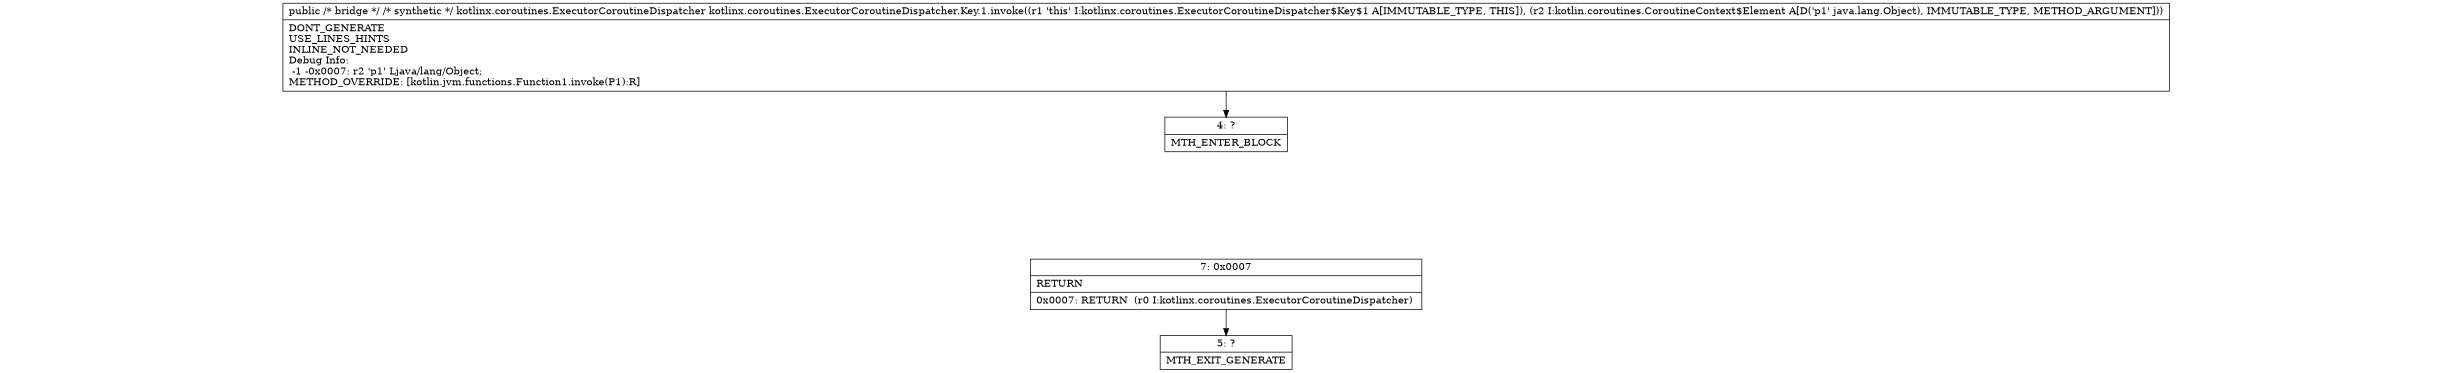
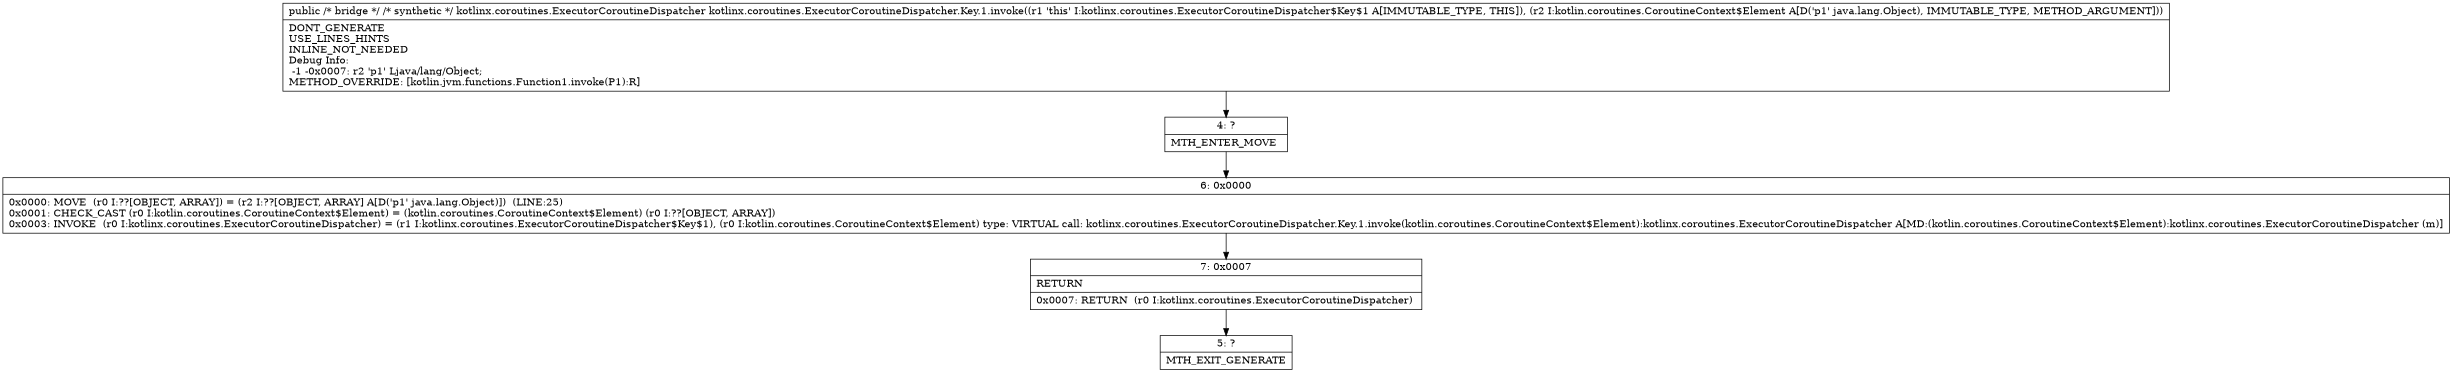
node "4: ?": text "MTH_ENTER_BLOCK" -> "MTH_ENTER_MOVE"
node "6: 0x0000": added
